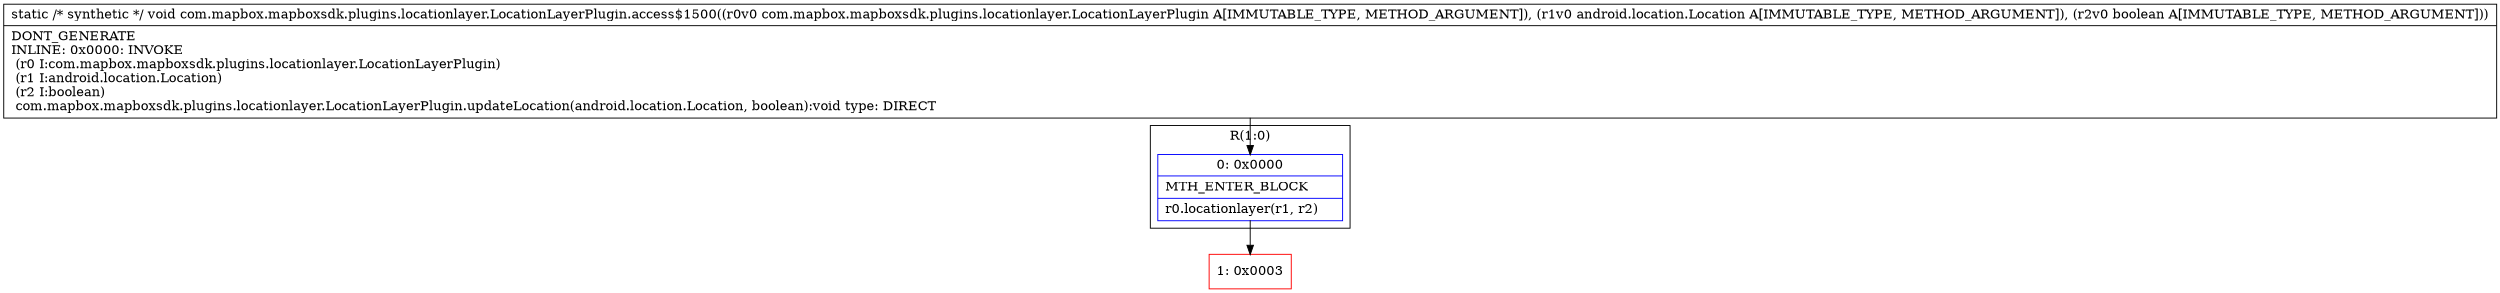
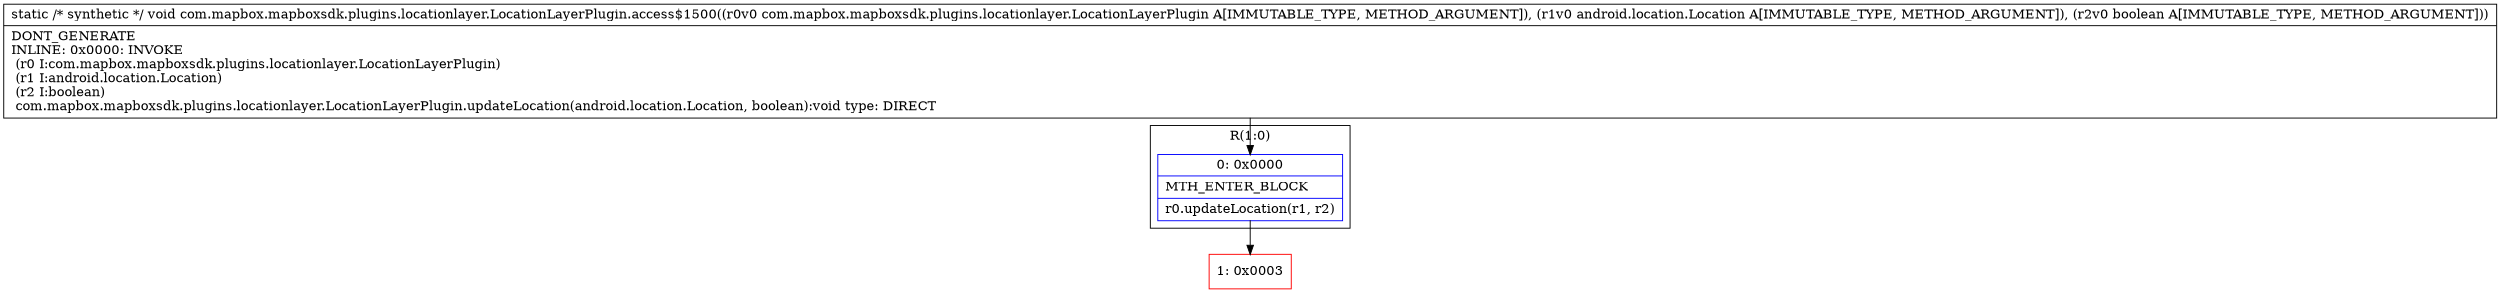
node "0: 0x0000": text "r0.locationlayer(r1, r2)" -> "r0.updateLocation(r1, r2)"
